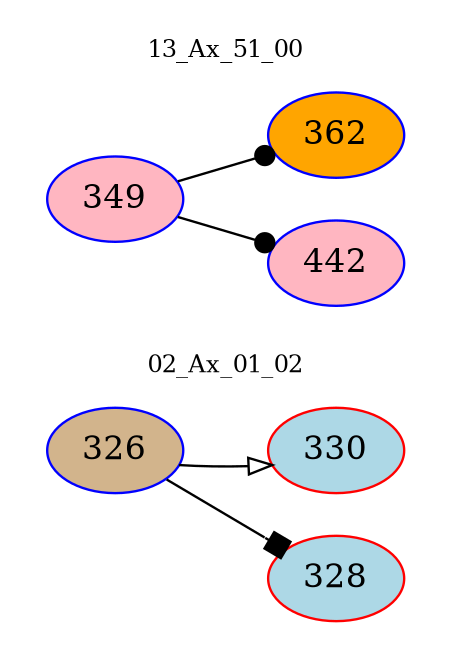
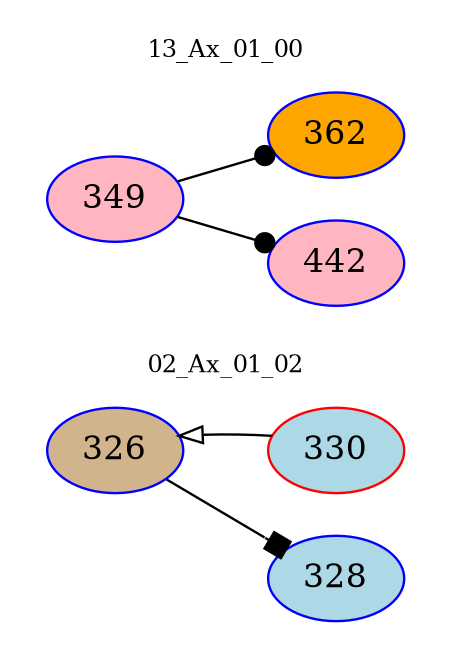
cluster "13_Ax_51_00": label "13_Ax_51_00" -> "13_Ax_01_00"
edge "326" -> "330": reversed
node "328": color red -> blue
